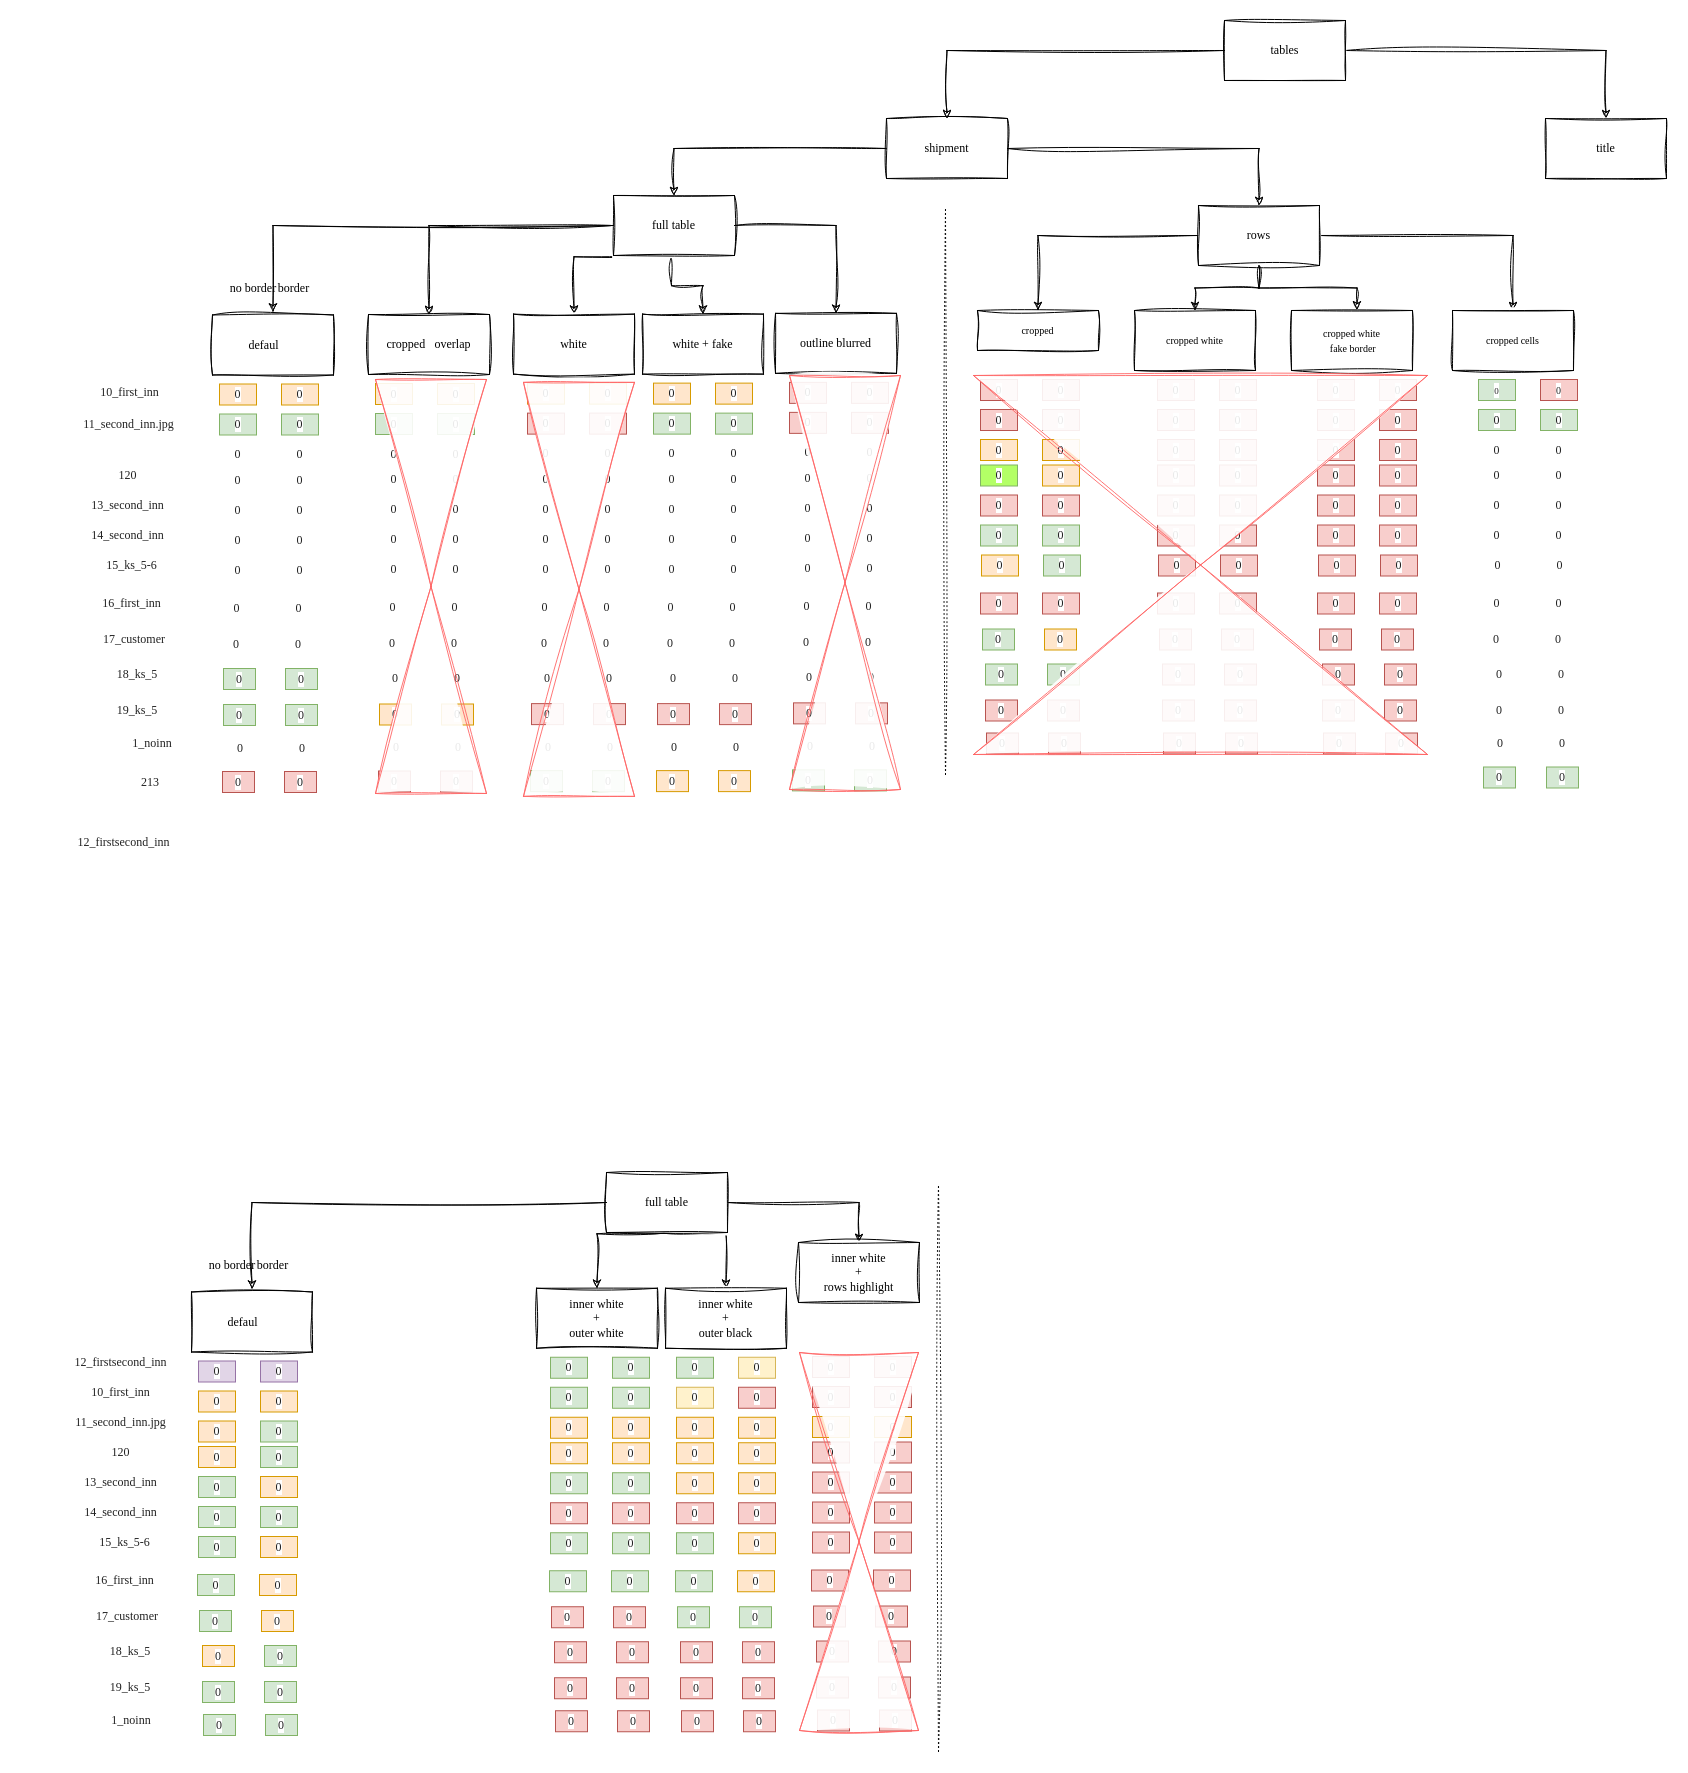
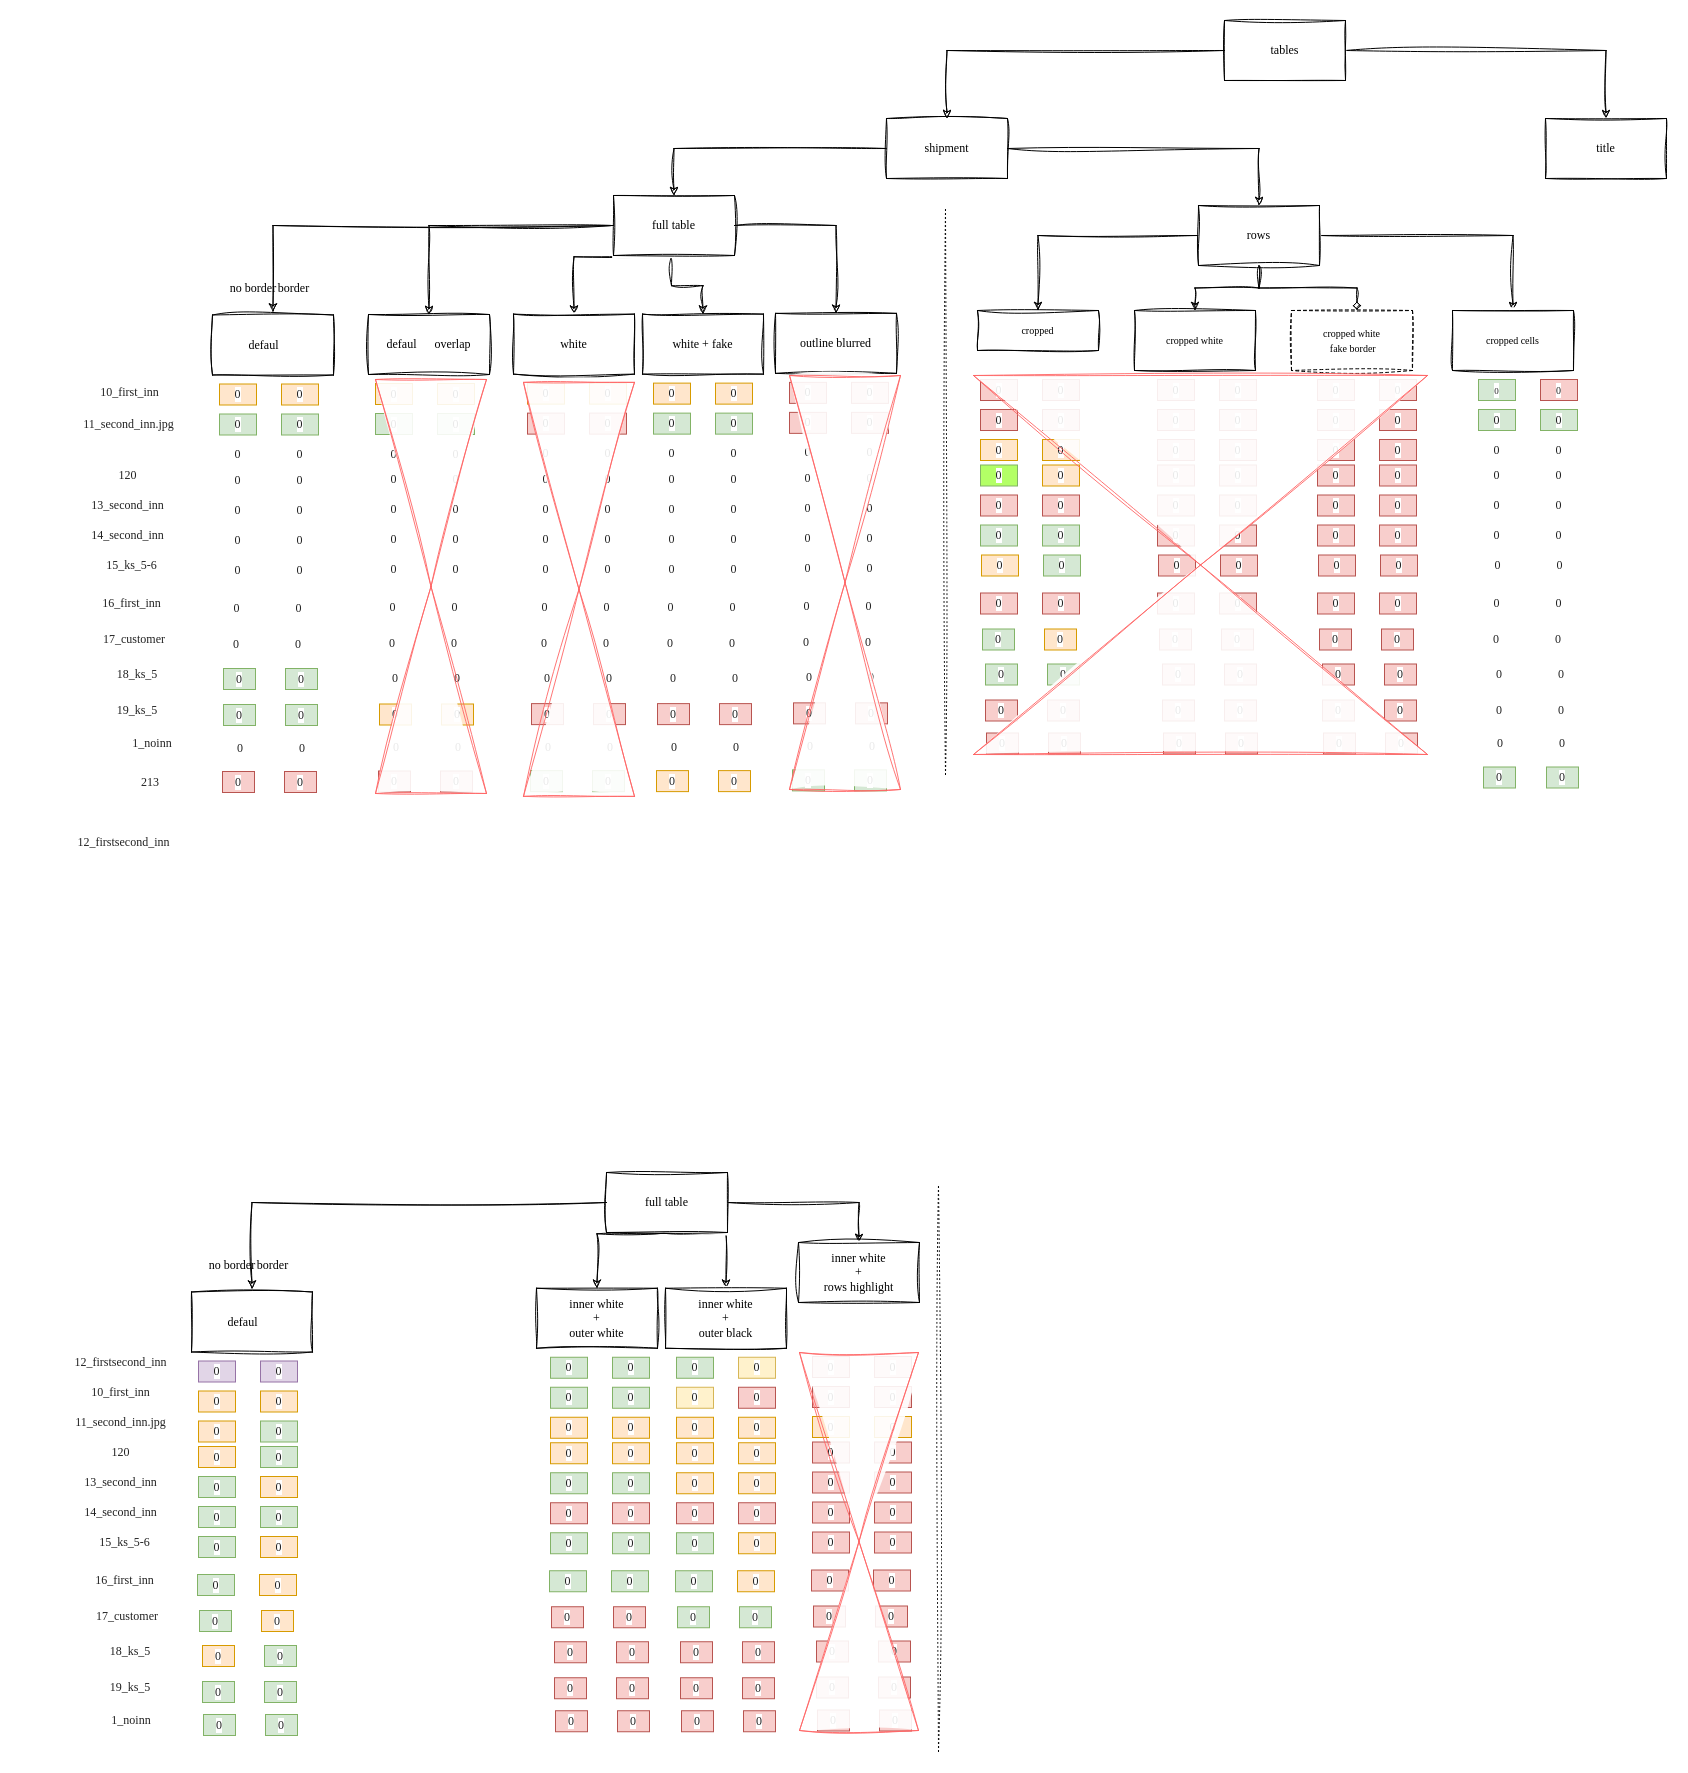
edge "rows" -> "cropped white fake border": arrowhead classic -> diamond
node "cropped white fake border": style solid -> dashed
node "cropped overlap": label "cropped overlap" -> "defaul overlap"
